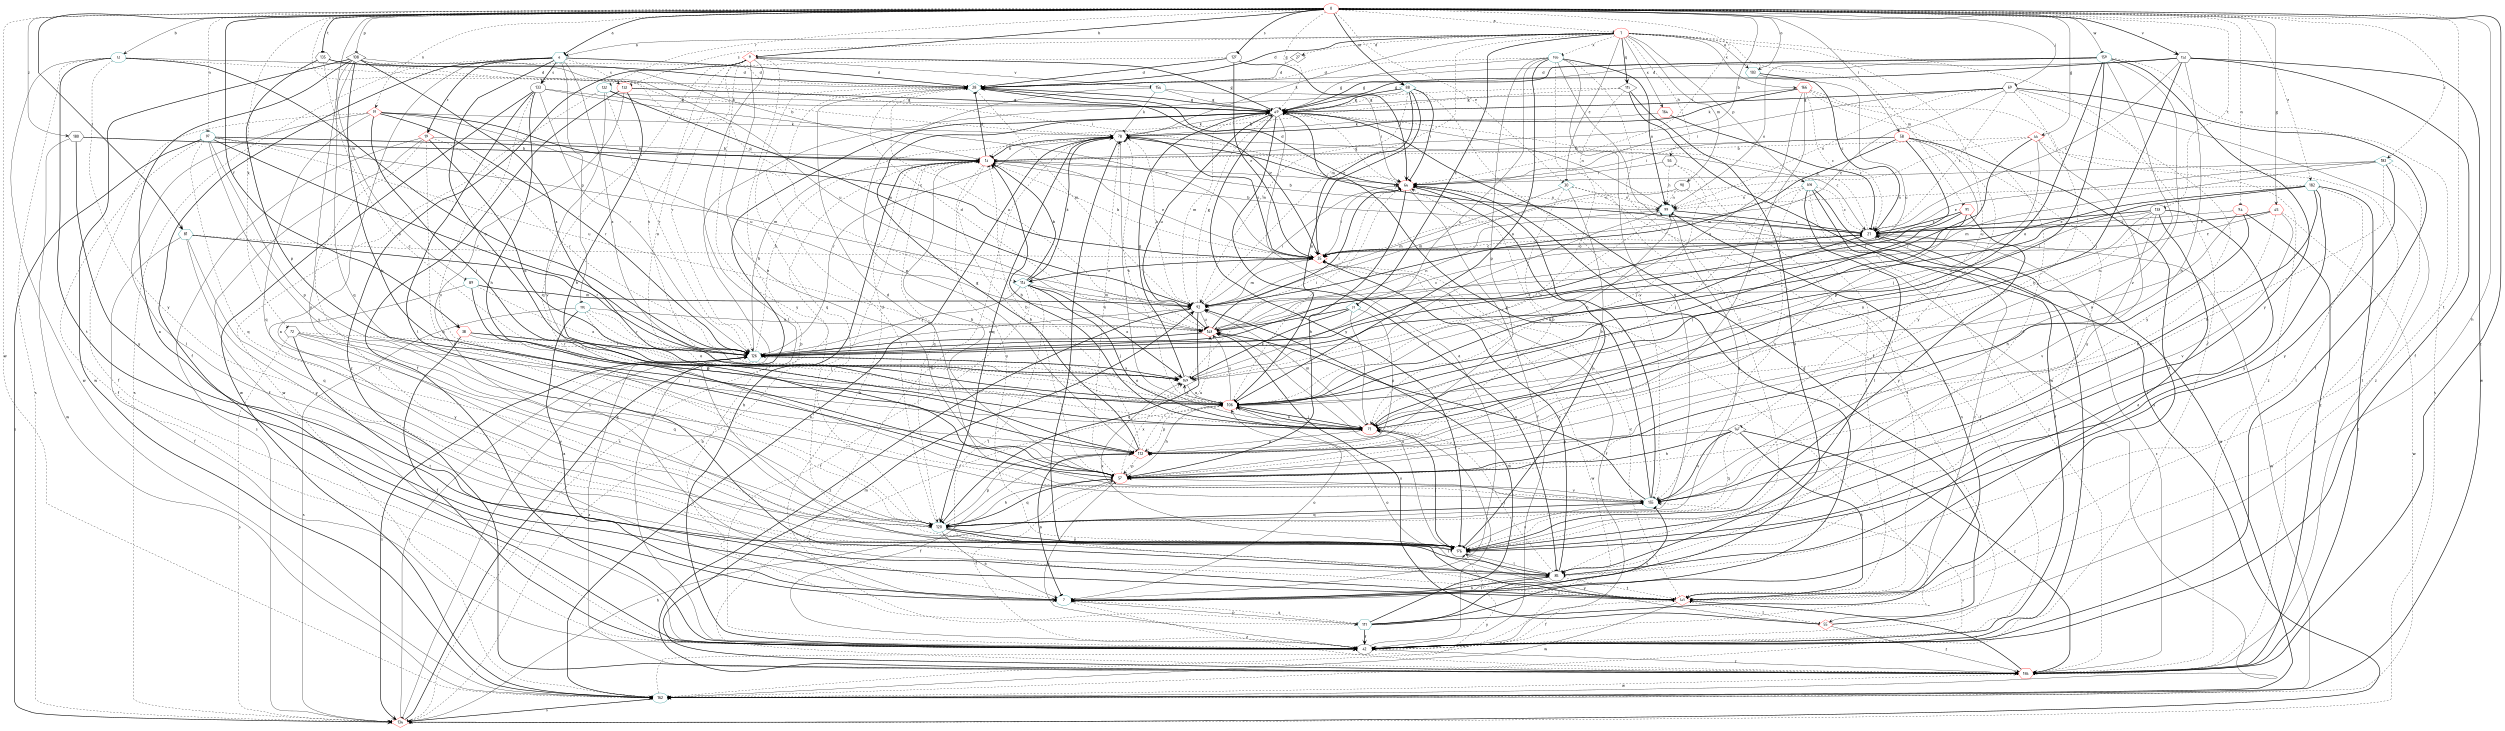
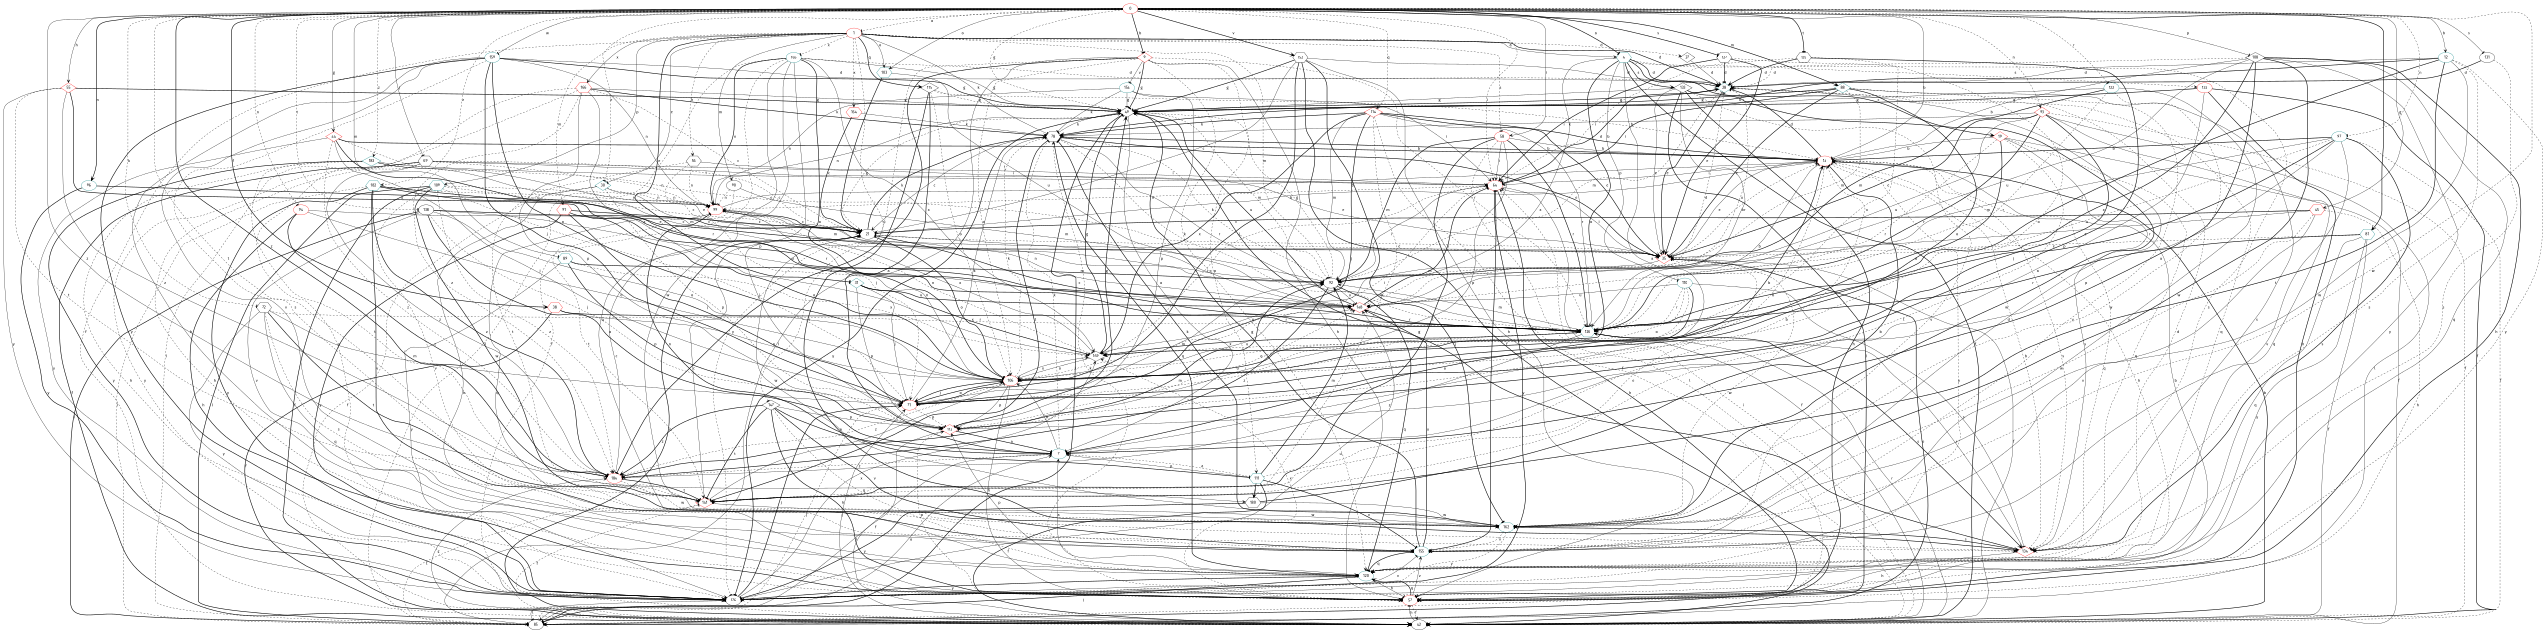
edge "1" -> "132": now "1" -> "58"
node "127": shape ellipse -> hexagon
node "131": added
edge "1" -> "164": style solid -> dashed
edge "1" -> "91": arrowhead tee -> vee
edge "12" -> "78": style dashed -> bold
node "133": shape ellipse -> diamond
edge "154" -> "99": added, label "n"
edge "69" -> "49": removed, label "g"
edge "64" -> "49": removed, label "g"
edge "44" -> "14": style dashed -> bold
node "96": added
node "99": color teal -> red
edge "35" -> "114": reversed
node "89": shape ellipse -> hexagon
node "114": color teal -> red
edge "72" -> "71": label "j" -> "m"
edge "89" -> "112": arrowhead tee -> vee
edge "97" -> "120": removed, label "q"
edge "106" -> "112": style dashed -> solid
edge "71" -> "112": style solid -> dashed
edge "147" -> "7": added, label "a"
edge "112" -> "57": reversed
edge "111" -> "64": now "111" -> "180"
edge "85" -> "7": style bold -> solid
edge "141" -> "55": reversed
edge "42" -> "14": arrowhead tee -> vee
node "184": shape hexagon -> ellipse
